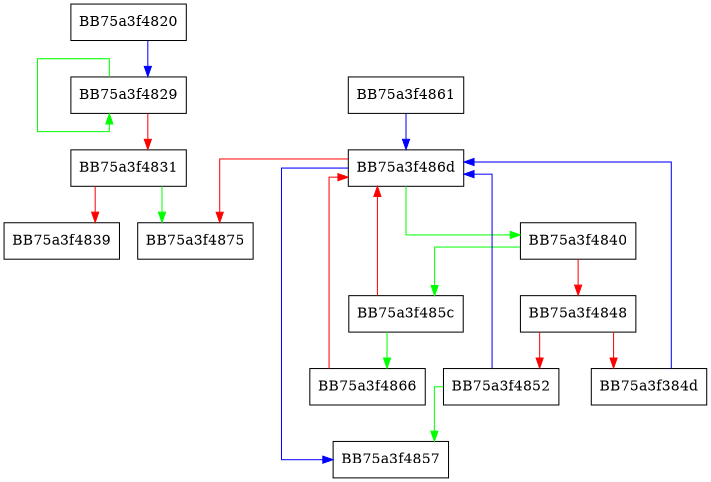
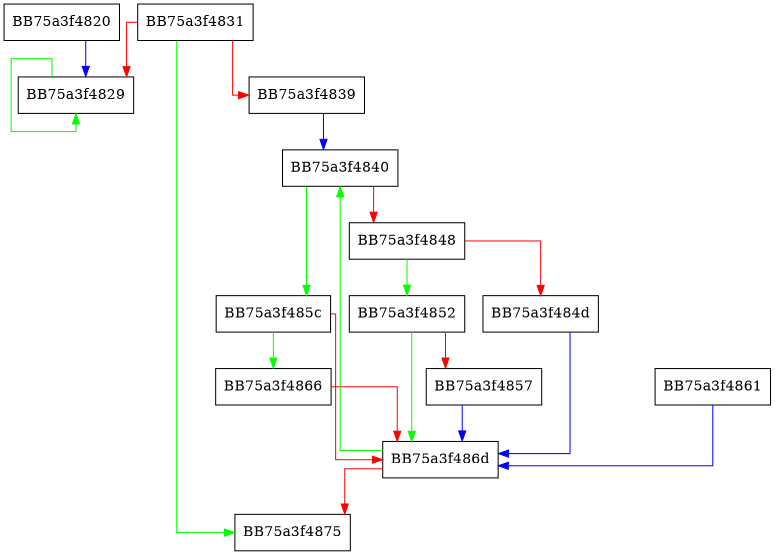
edge "BB75a3f4829" -> "BB75a3f4831": reversed
edge "BB75a3f4839" -> "BB75a3f4840": added
edge "BB75a3f4852" -> "BB75a3f486d": color blue -> green
edge "BB75a3f486d" -> "BB75a3f4857": reversed
edge "BB75a3f4848" -> "BB75a3f4852": color red -> green
node "BB75a3f384d": label "BB75a3f384d" -> "BB75a3f484d"
edge "BB75a3f4852" -> "BB75a3f4857": color green -> red
